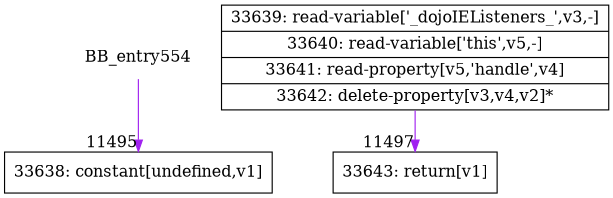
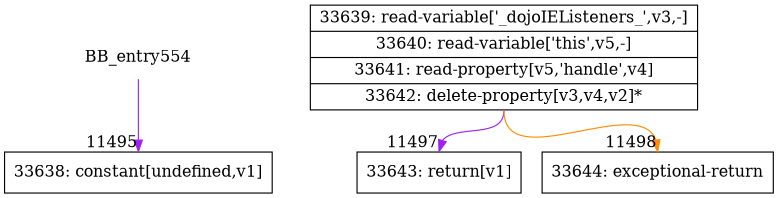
node "33644: exceptional-return": added
